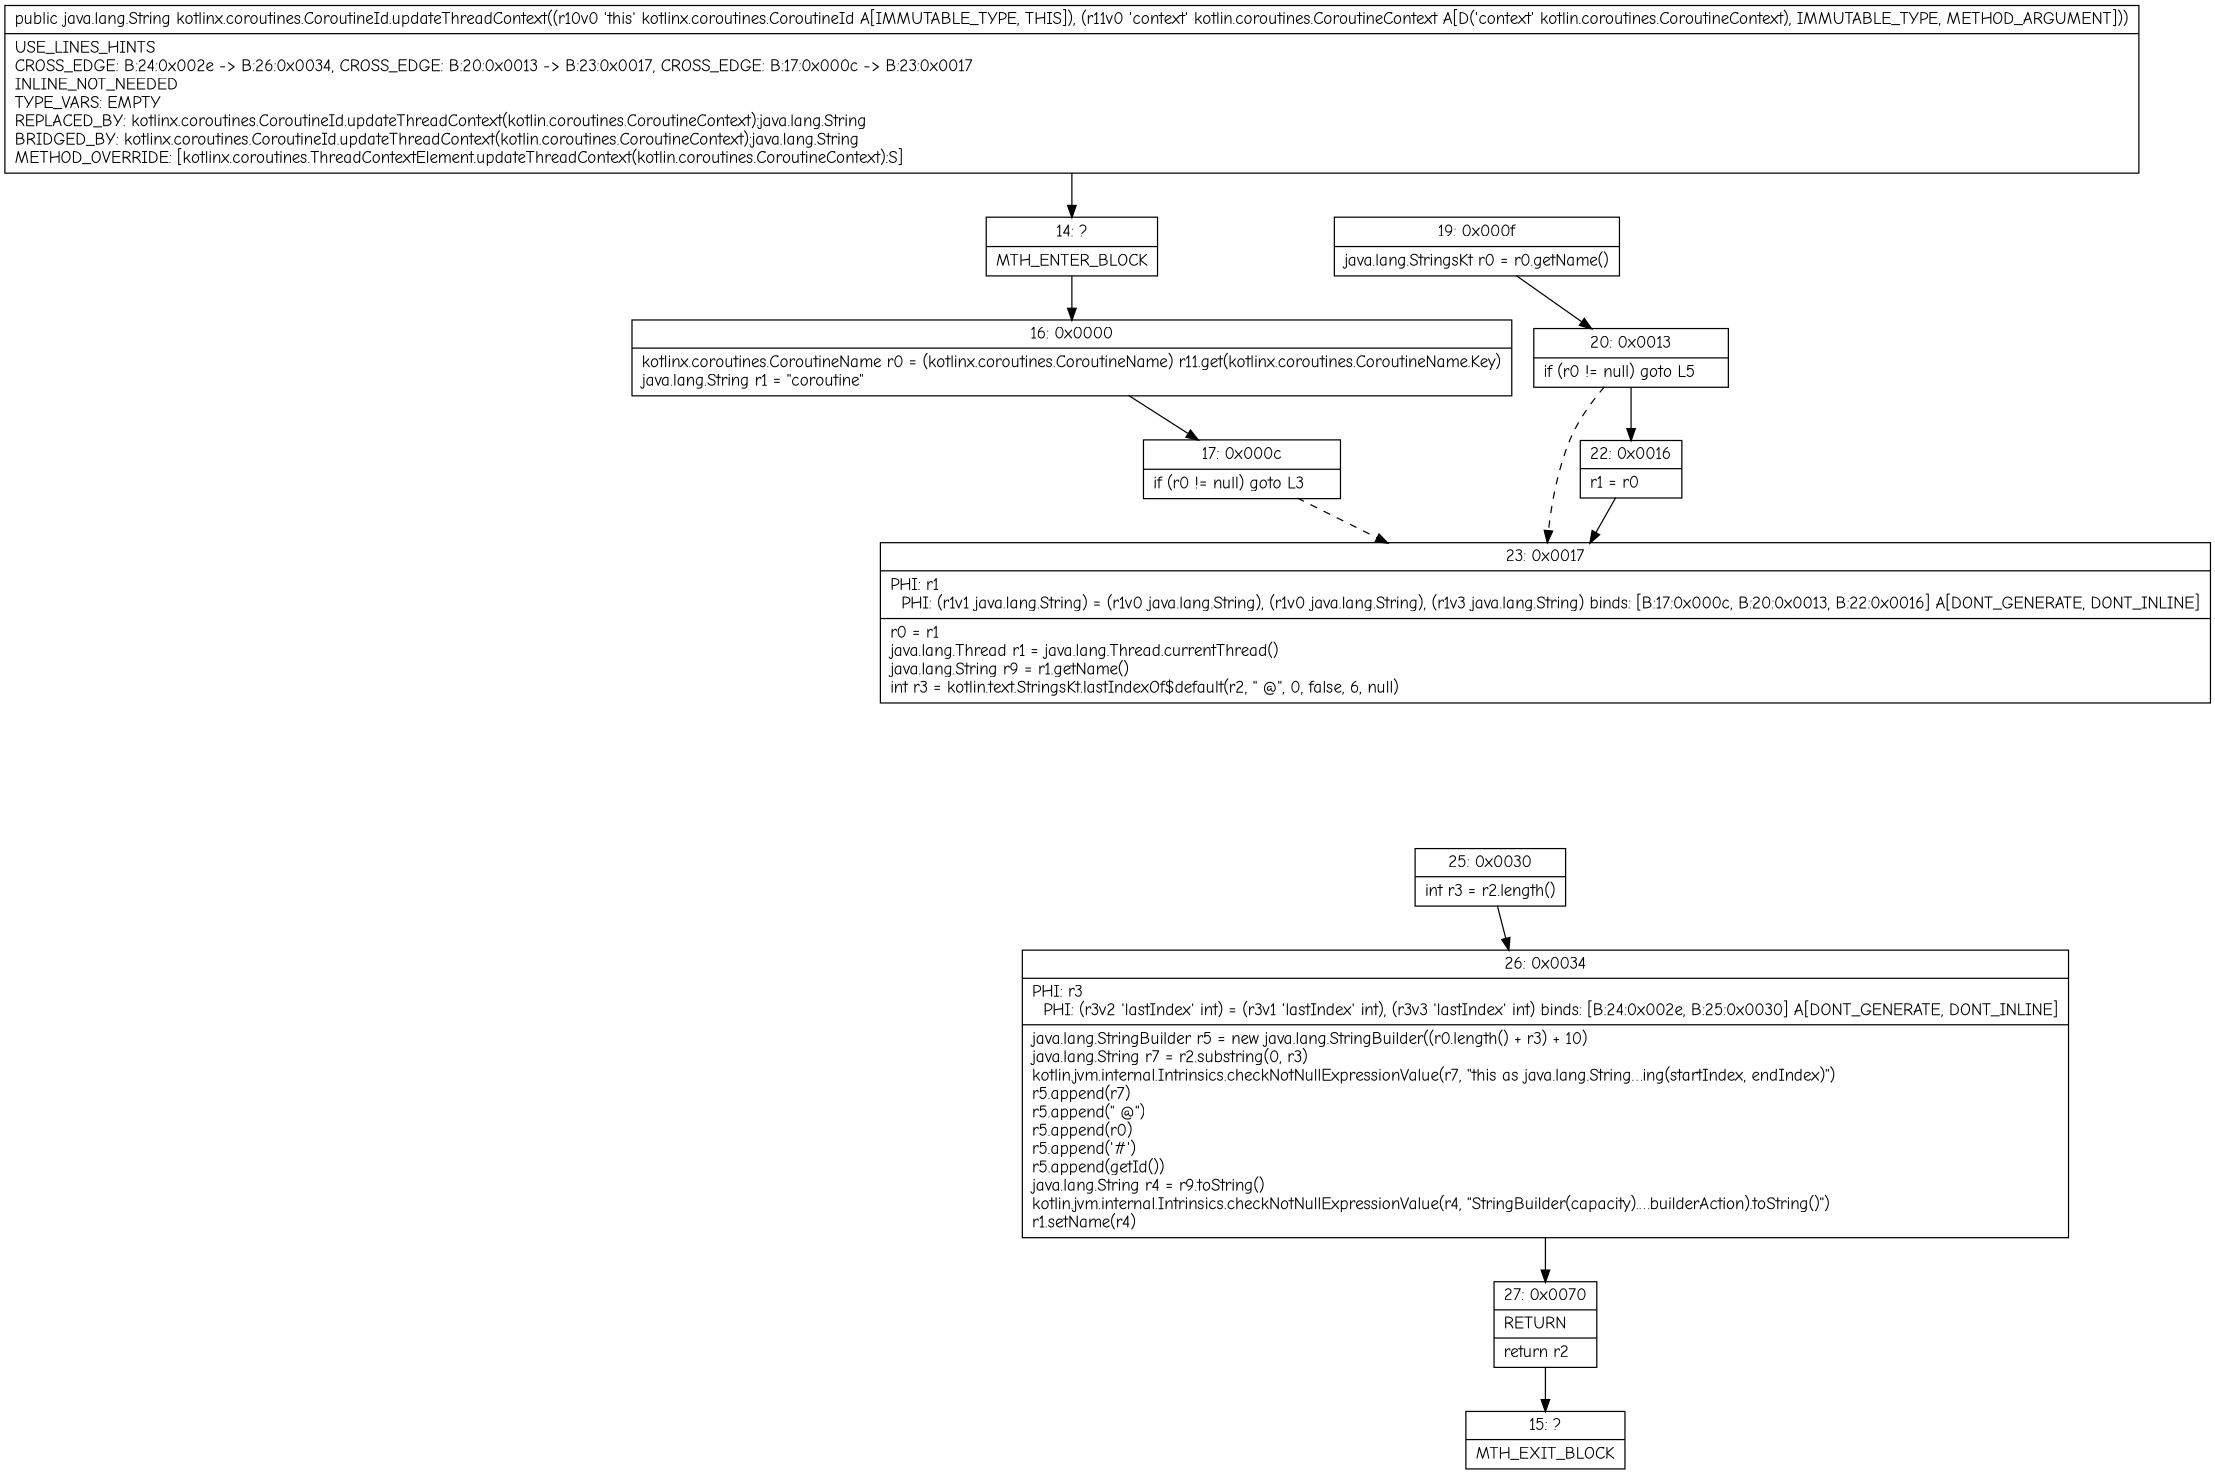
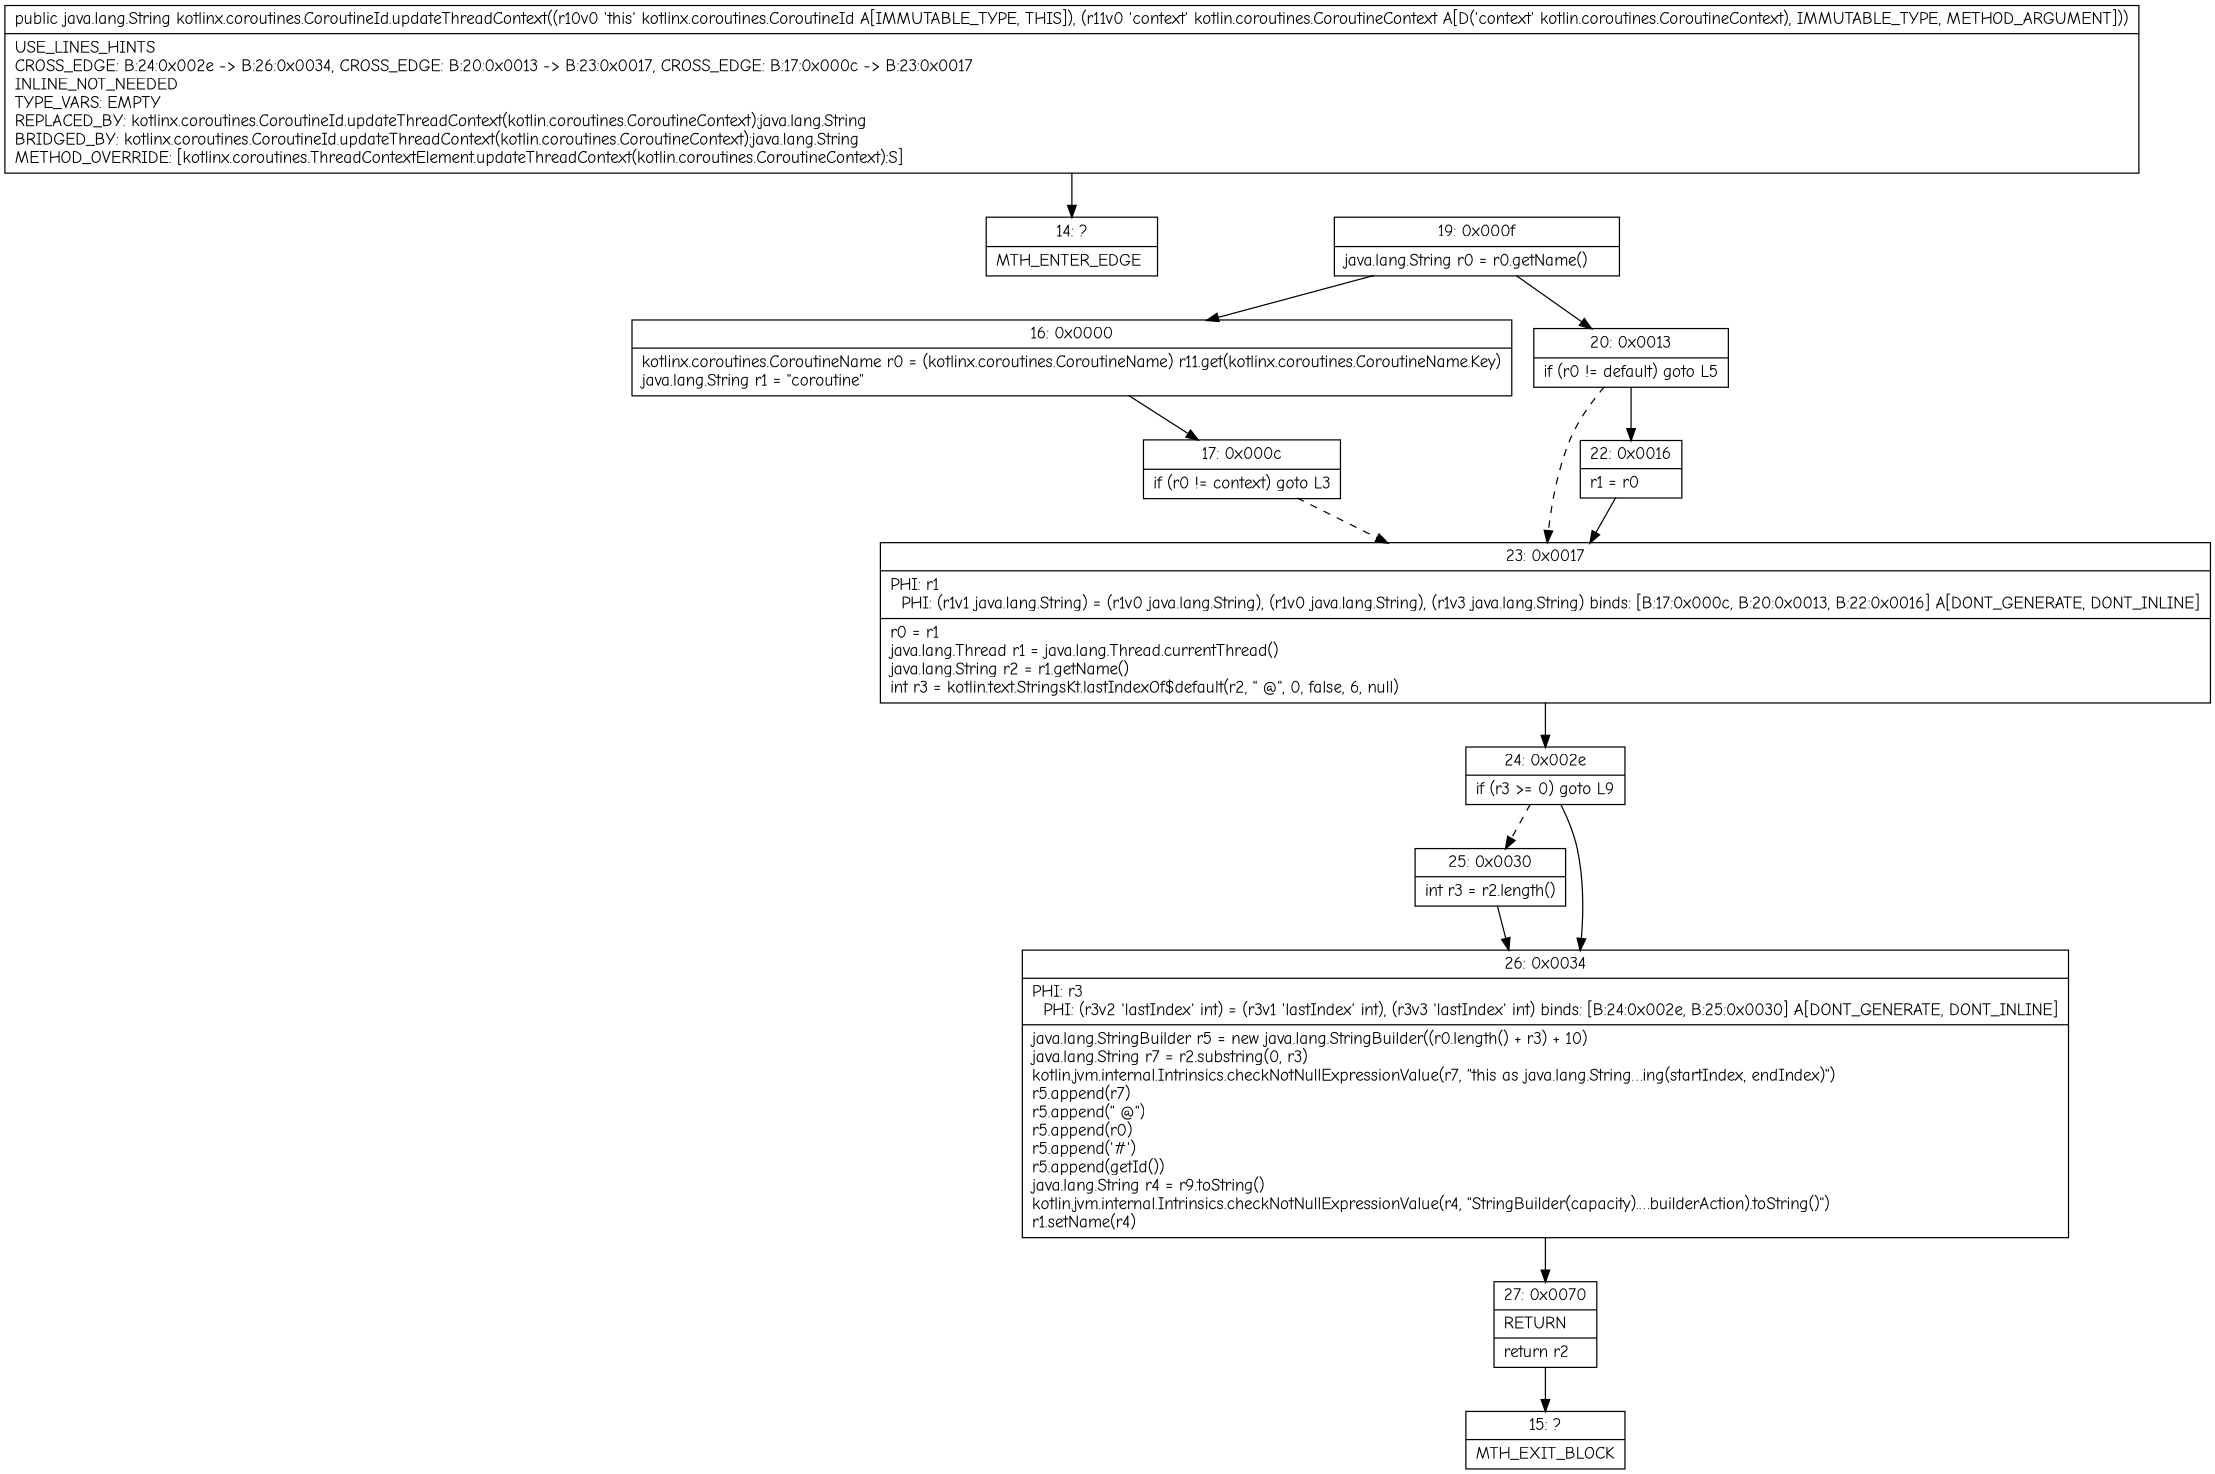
node "14: ?": text "MTH_ENTER_BLOCK" -> "MTH_ENTER_EDGE"
node "19: 0x000f": text "java.lang.StringsKt r0 = r0.getName()" -> "java.lang.String r0 = r0.getName()"
edge "14: ?" -> "16: 0x0000": now "19: 0x000f" -> "16: 0x0000"
node "20: 0x0013": text "if (r0 != null) goto L5" -> "if (r0 != default) goto L5"
node "17: 0x000c": text "if (r0 != null) goto L3" -> "if (r0 != context) goto L3"
node "23: 0x0017": text "java.lang.String r9 = r1.getName()" -> "java.lang.String r2 = r1.getName()"
node "24: 0x002e": added
